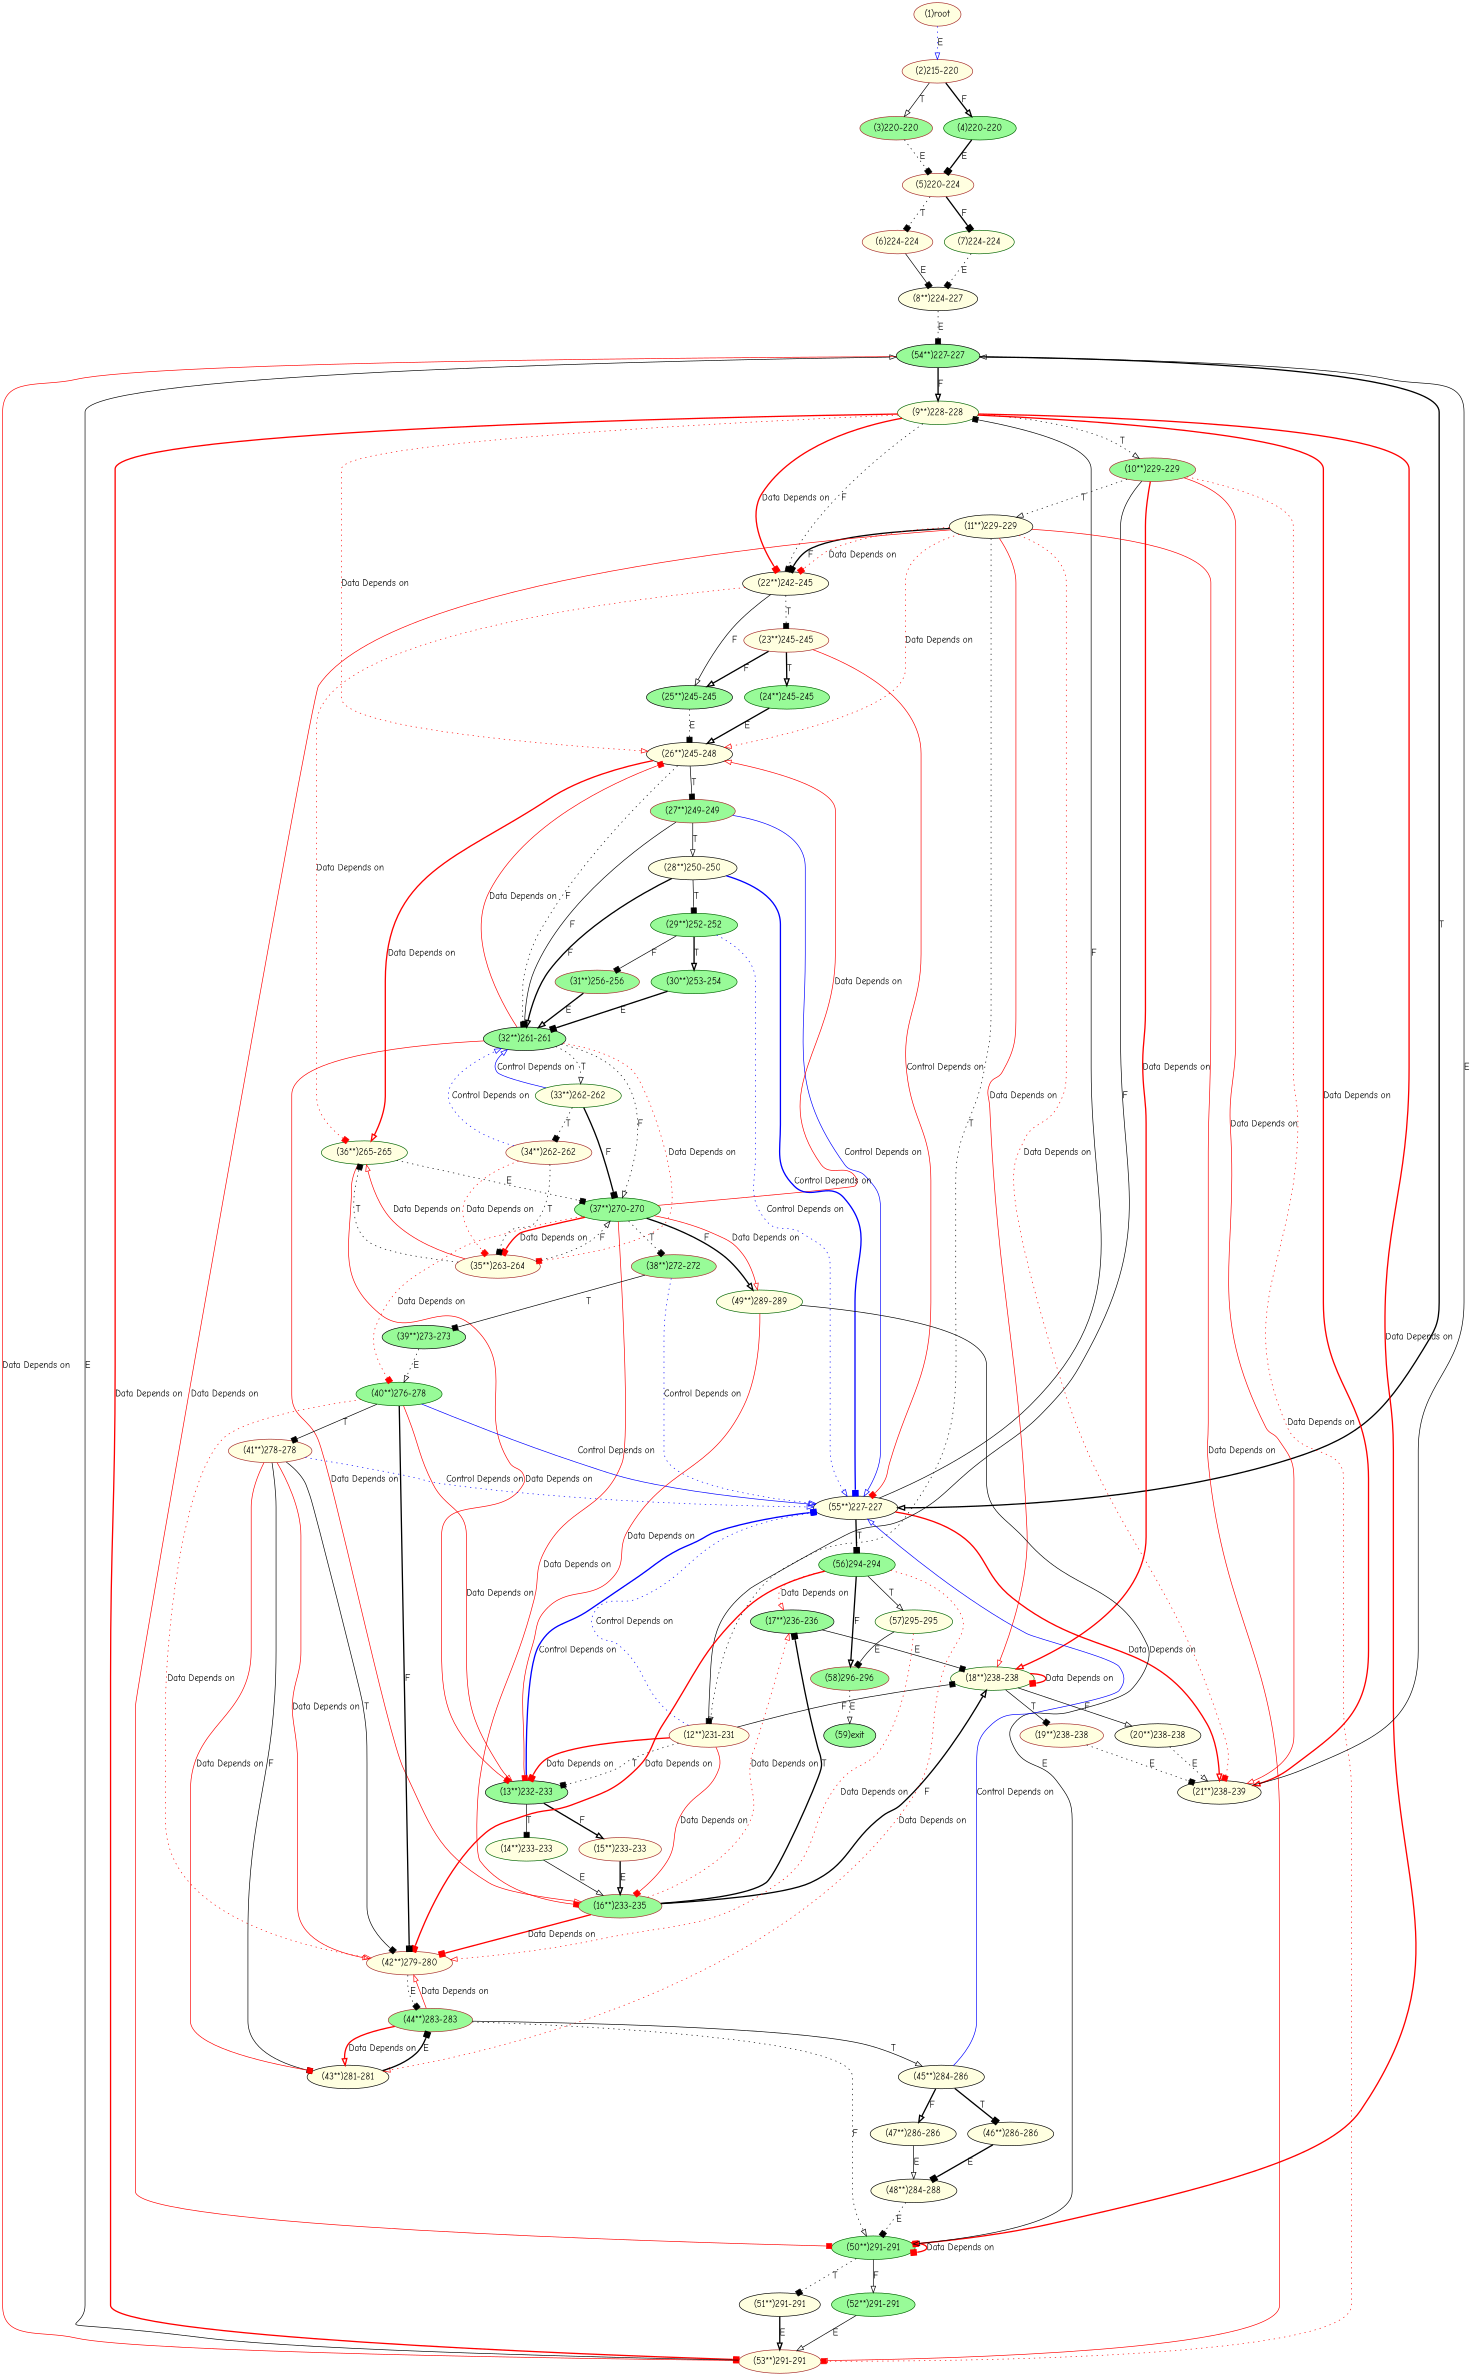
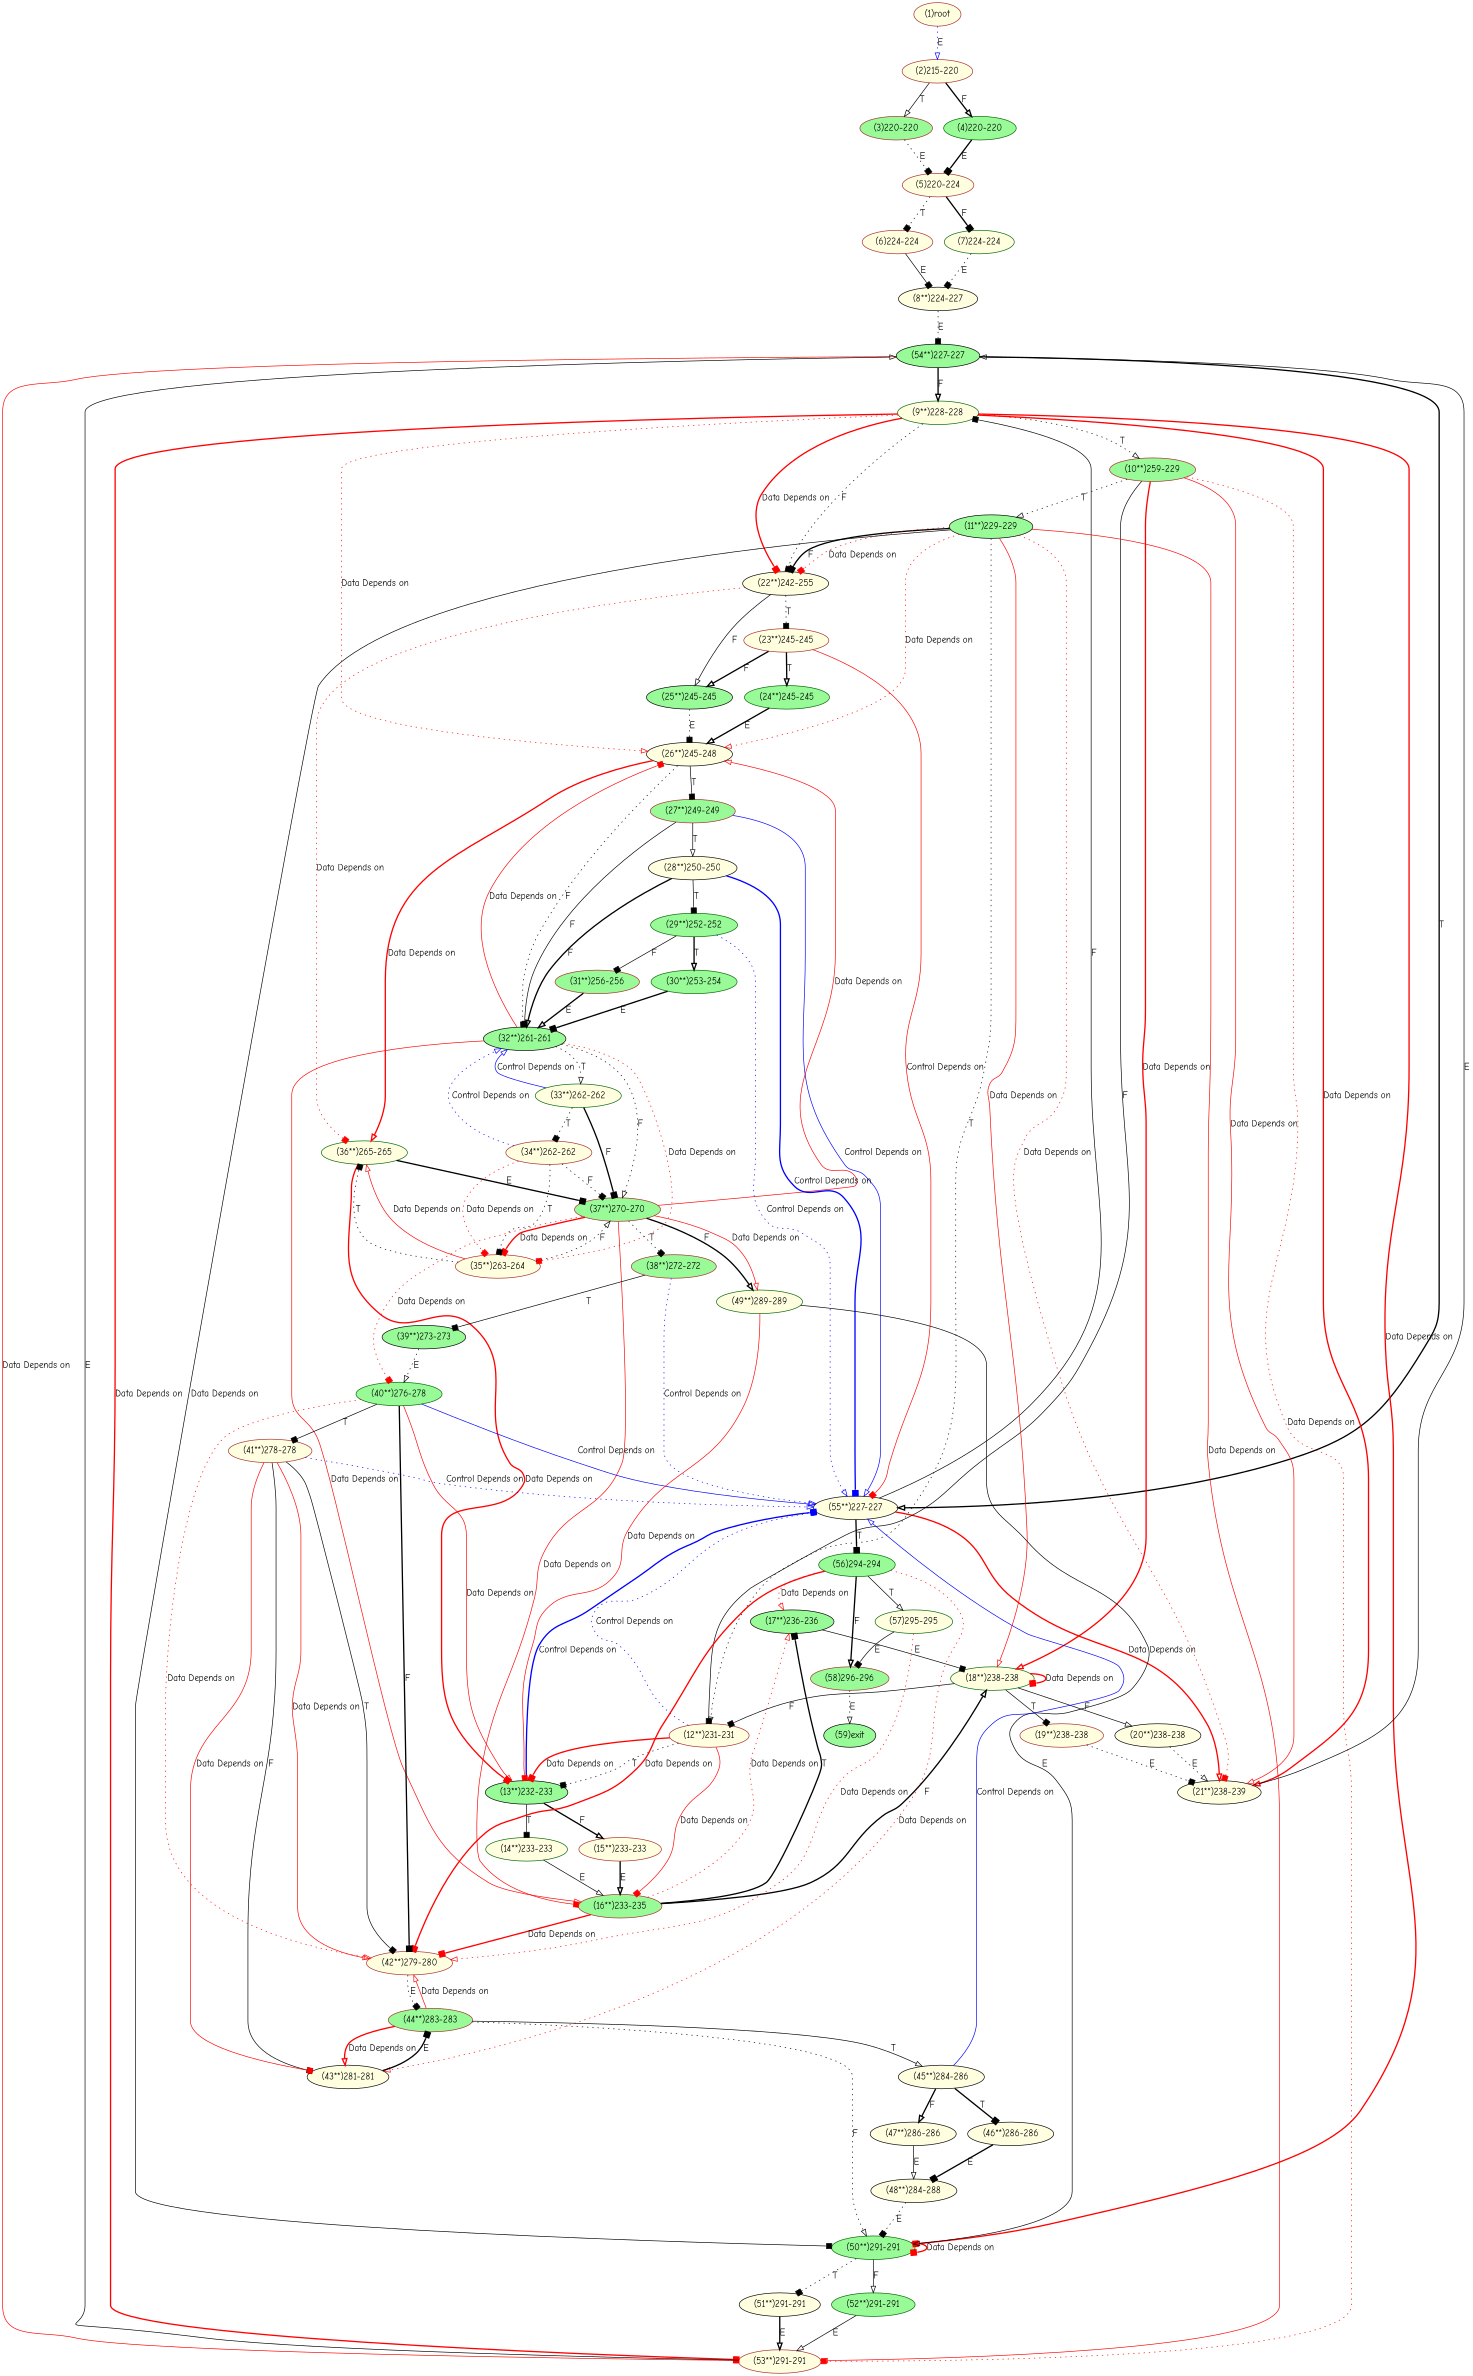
node "(10**)229-229": label "(10**)229-229" -> "(10**)259-229"
node "(11**)229-229": fillcolor lightyellow -> palegreen
node "(22**)242-245": label "(22**)242-245" -> "(22**)242-255"
edge "(34**)262-262" -> "(37**)270-270": added, label "F"
edge "(36**)265-265" -> "(37**)270-270": style dotted -> bold
node "(37**)270-270": color darkgreen -> brown
edge "(11**)229-229" -> "(50**)291-291": color red -> black
edge "(36**)265-265" -> "(13**)232-233": style solid -> bold
edge "(12**)231-231" -> "(18**)238-238": reversed
